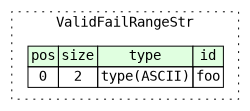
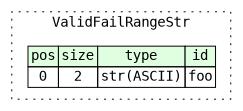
node "pos": text "type(ASCII)" -> "str(ASCII)"
